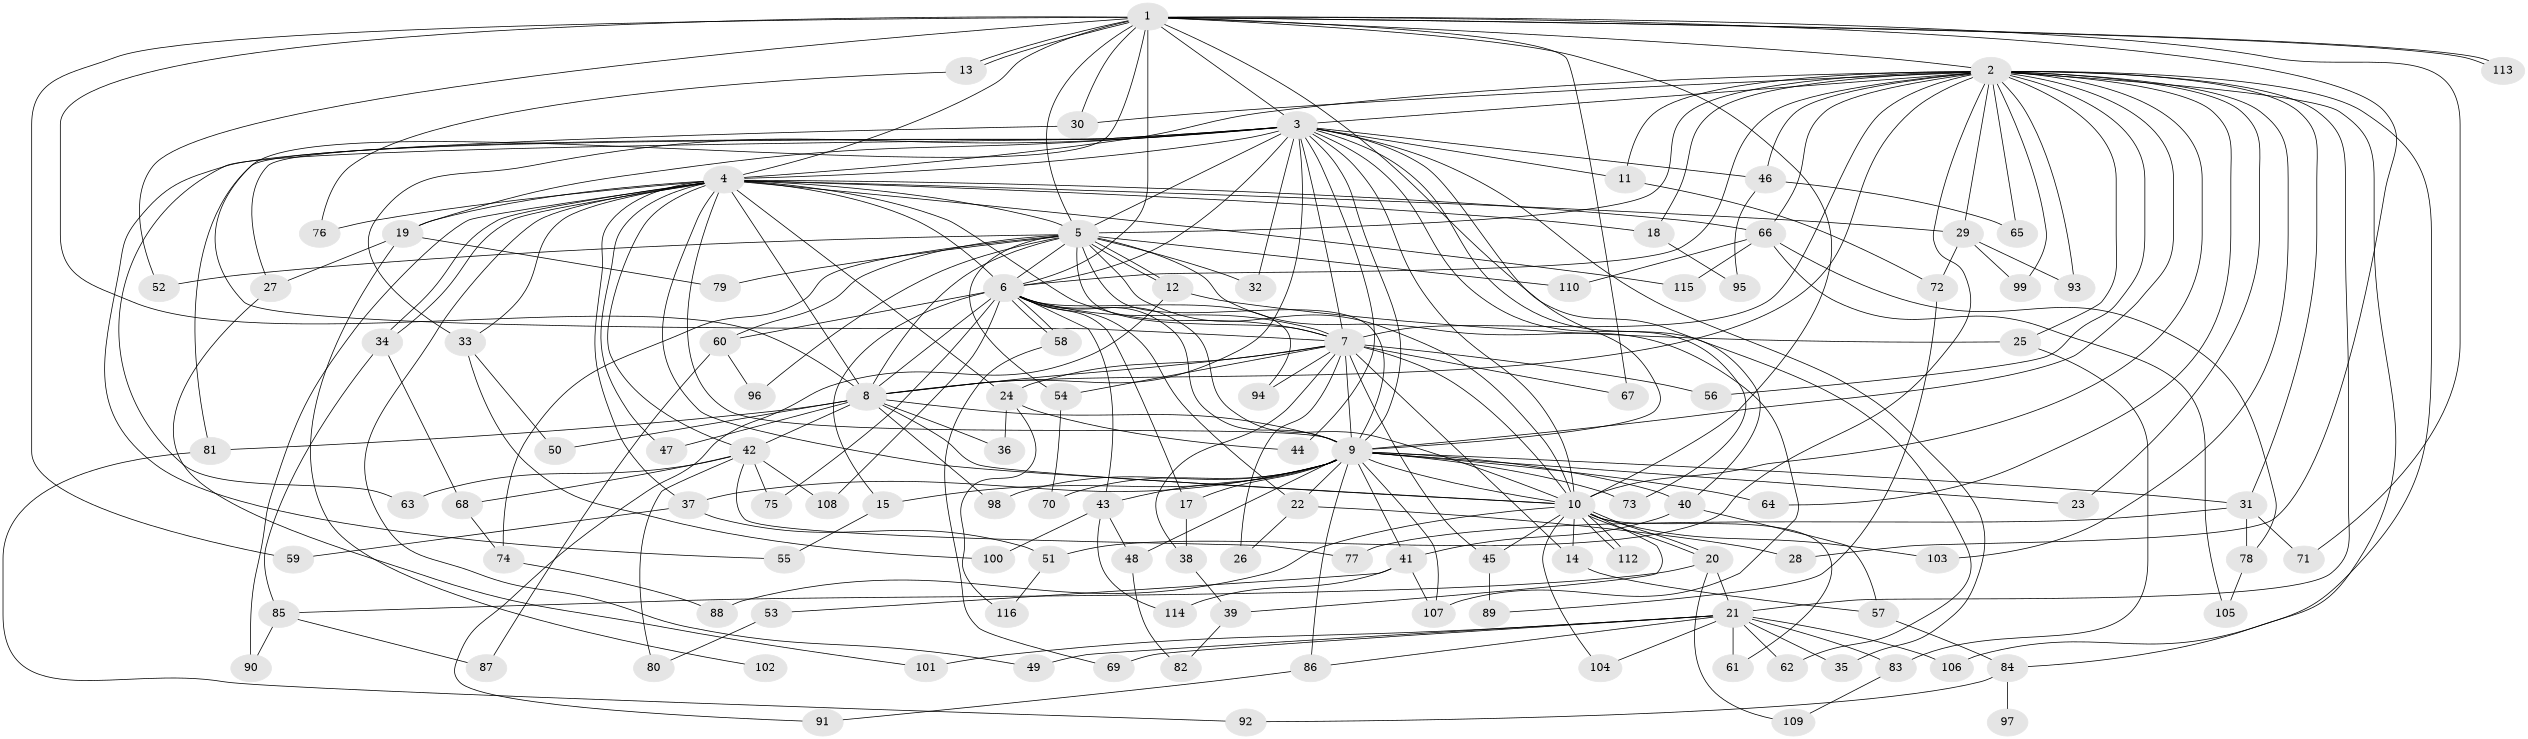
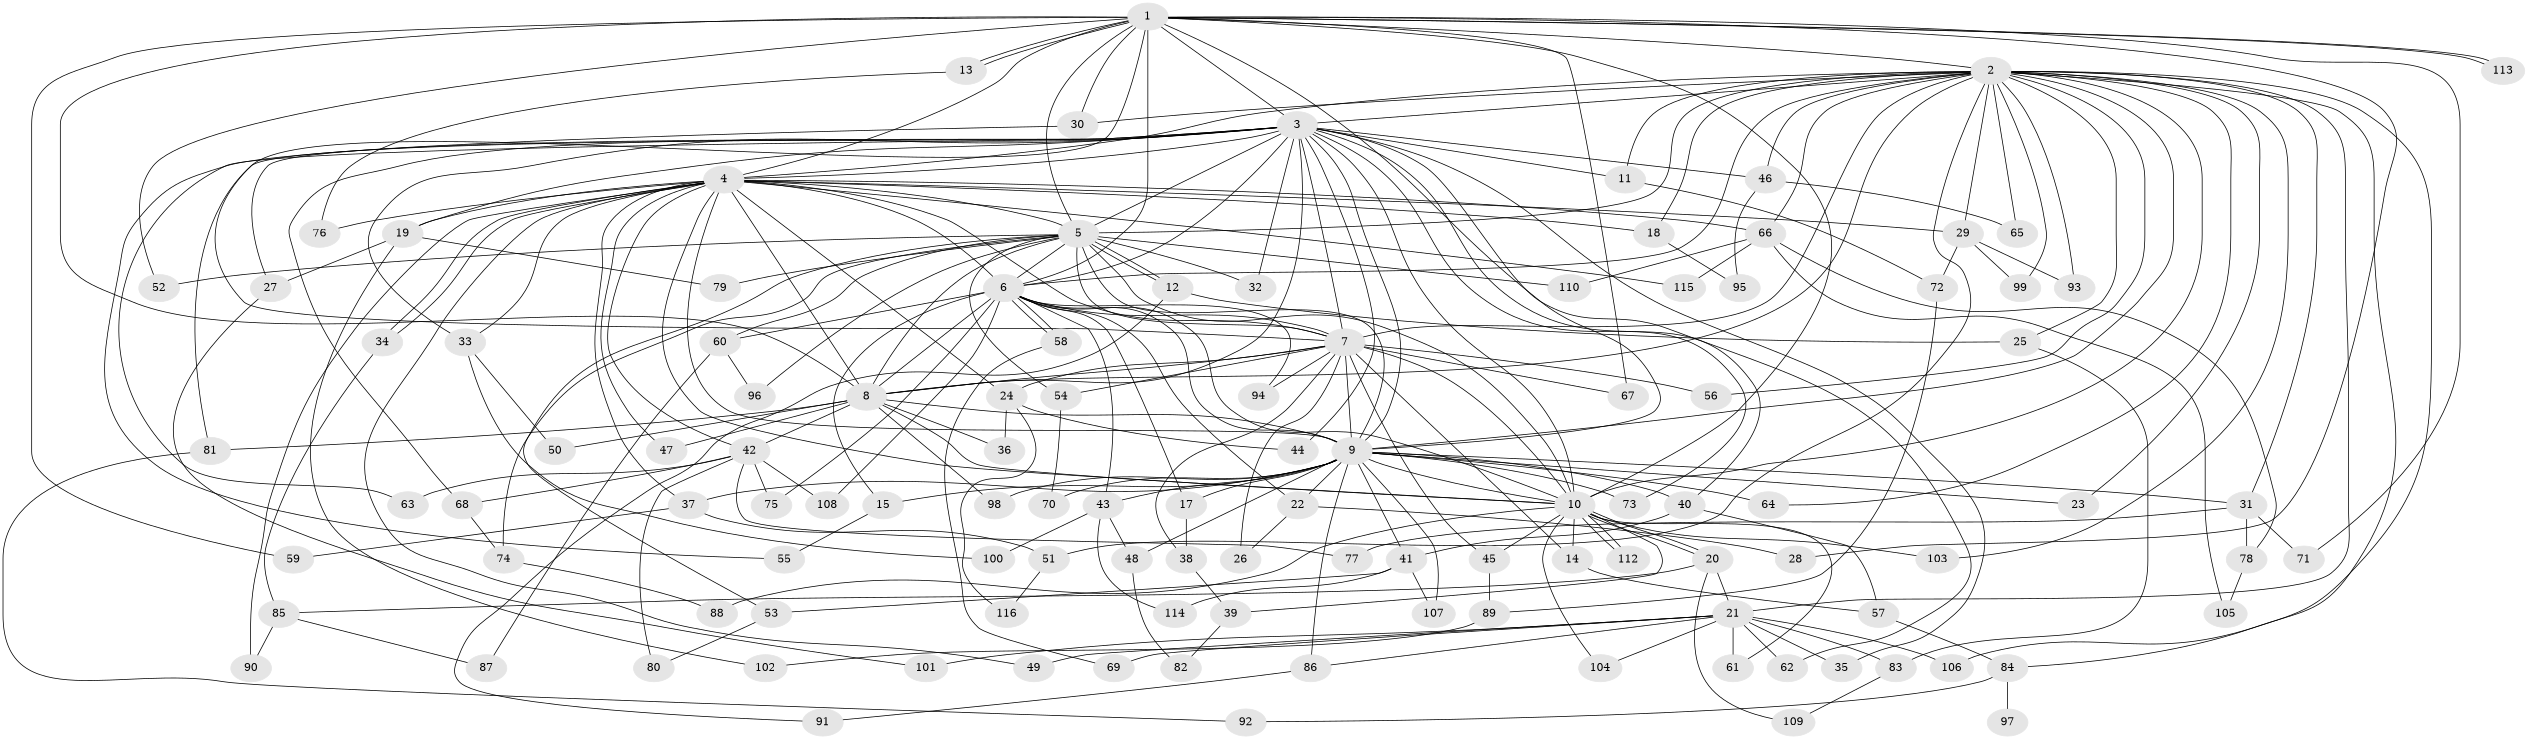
edge "5" -- "107": now "5" -- "53"
edge "34" -- "68": now "3" -- "68"
edge "89" -- "102": added
